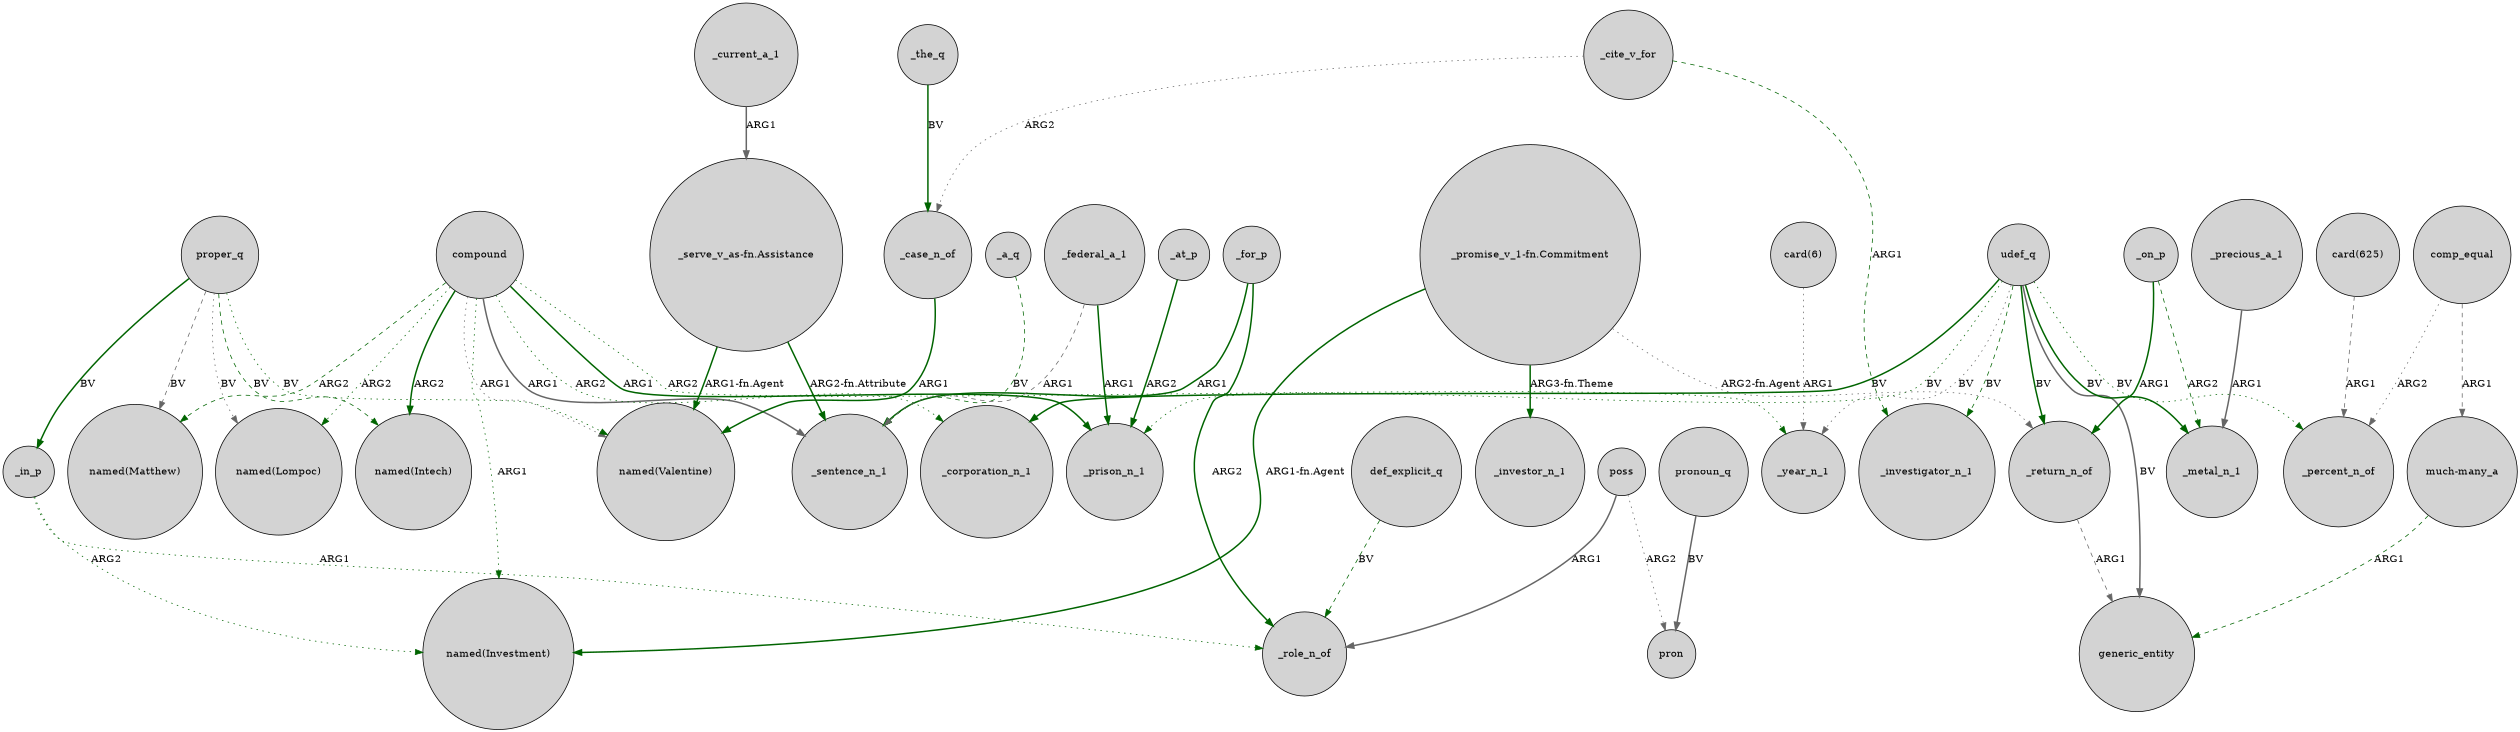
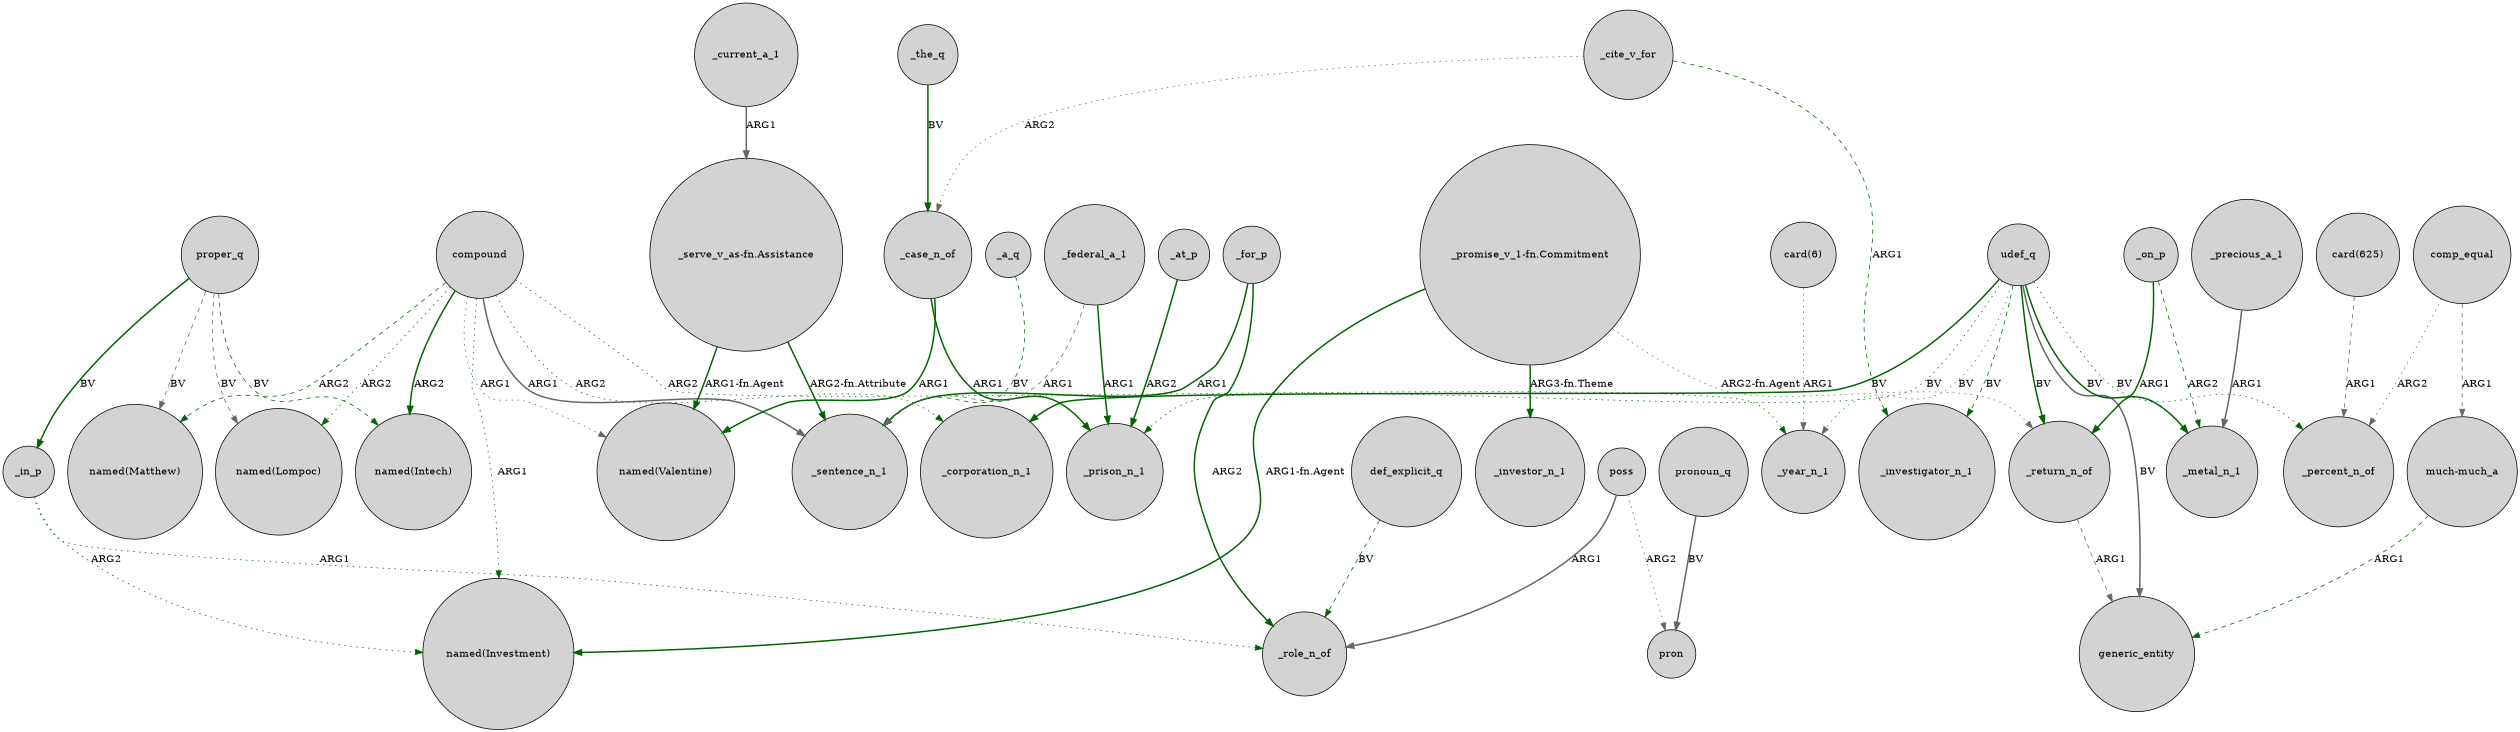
edge "proper_q" -> "named(Lompoc)": style dotted -> dashed
edge "compound" -> "_prison_n_1": now "_case_n_of" -> "_prison_n_1"
edge "proper_q" -> "named(Valentine)": removed, label "BV"
node "much-many_a": label "much-many_a" -> "much-much_a"
